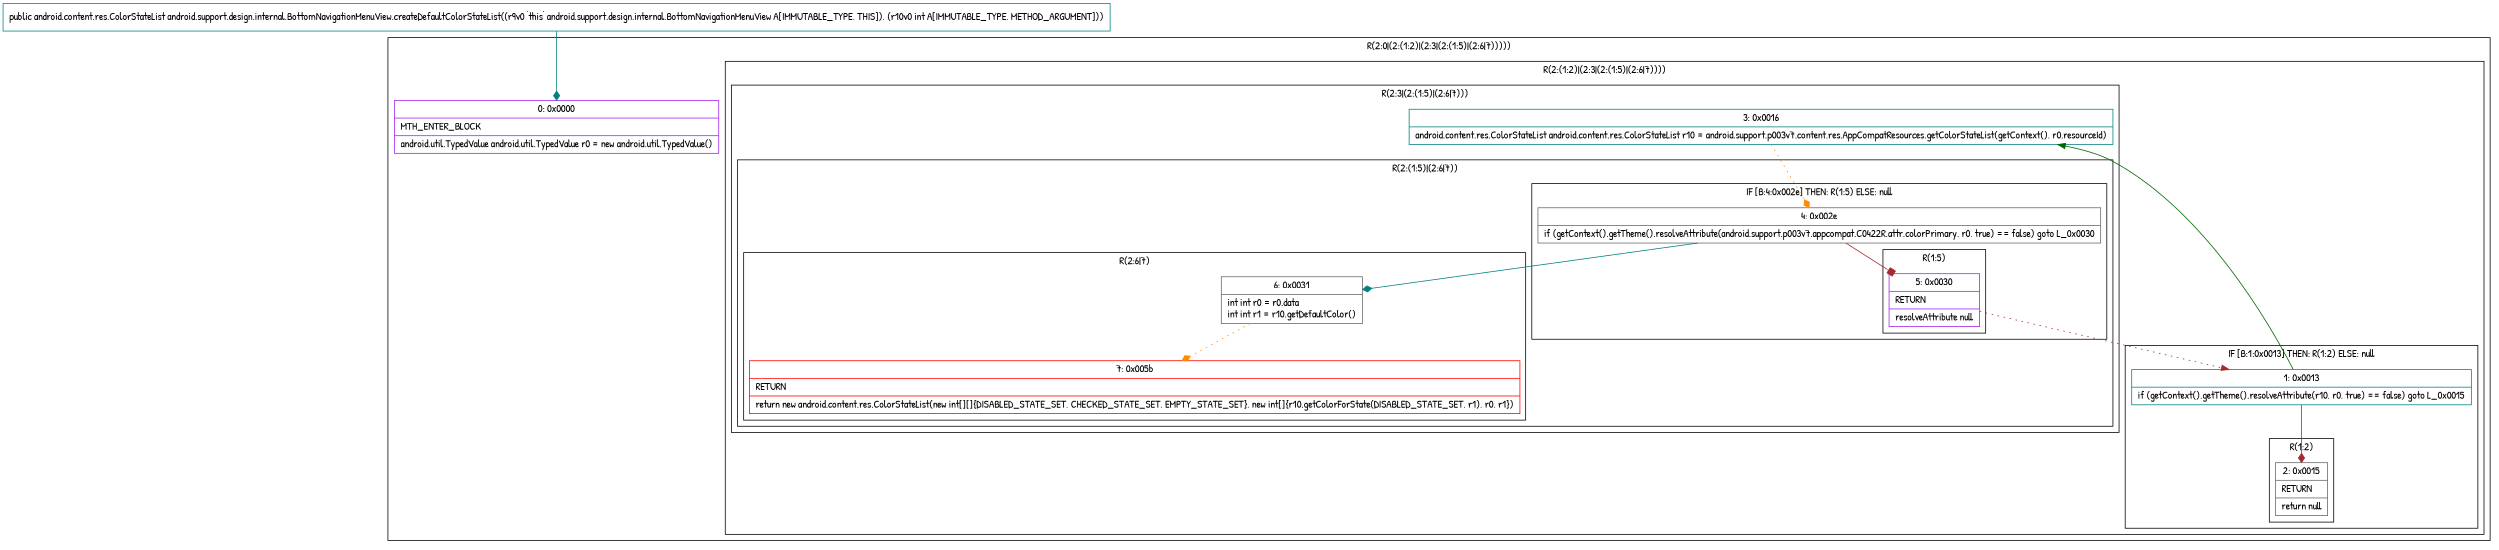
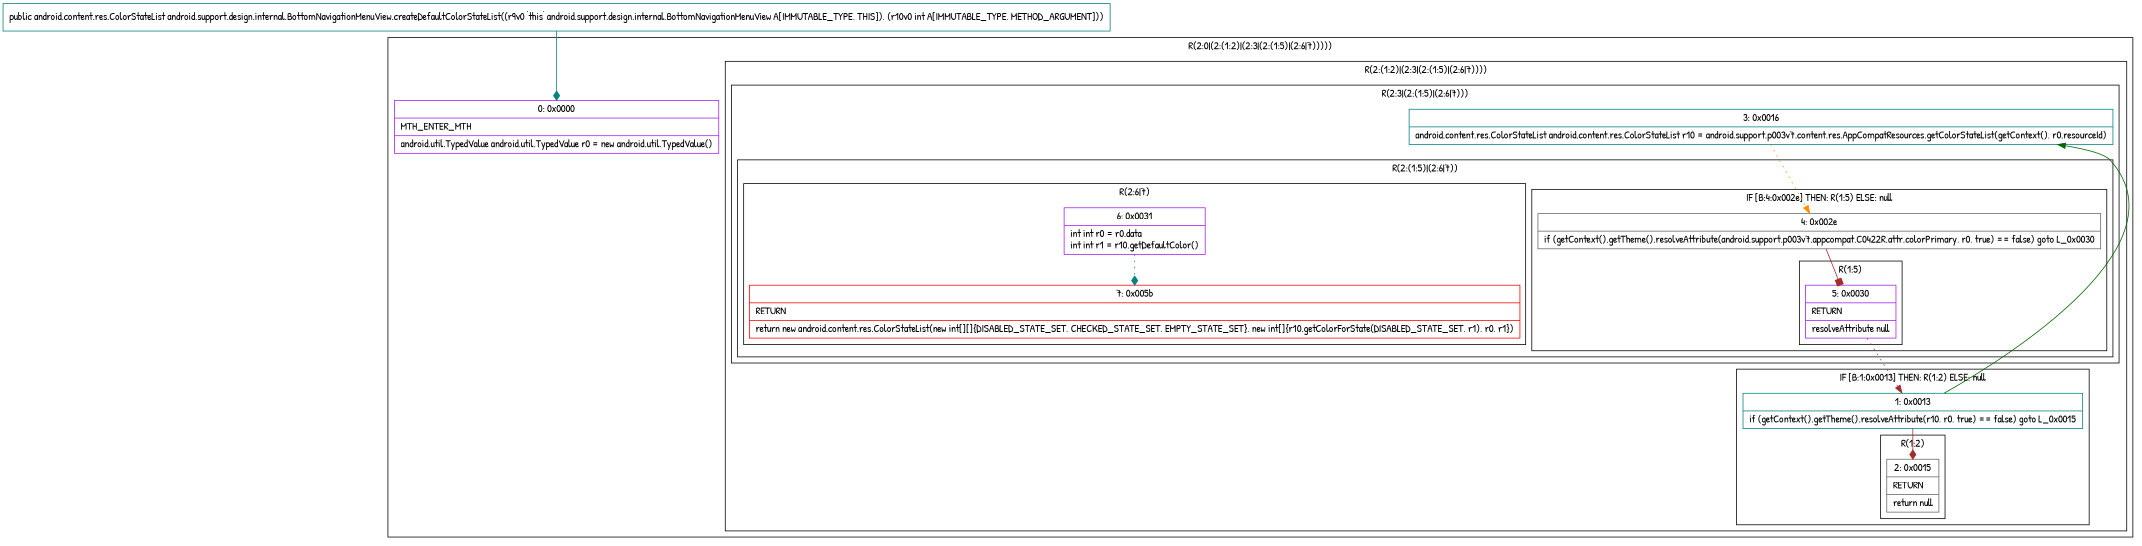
node "0: 0x0000": text "MTH_ENTER_BLOCK" -> "MTH_ENTER_MTH"
edge "3: 0x0016" -> "4: 0x002e": arrowhead diamond -> normal
edge "4: 0x002e" -> "6: 0x0031": removed
node "6: 0x0031": color gray40 -> purple
edge "6: 0x0031" -> "7: 0x005b": color darkorange -> teal
